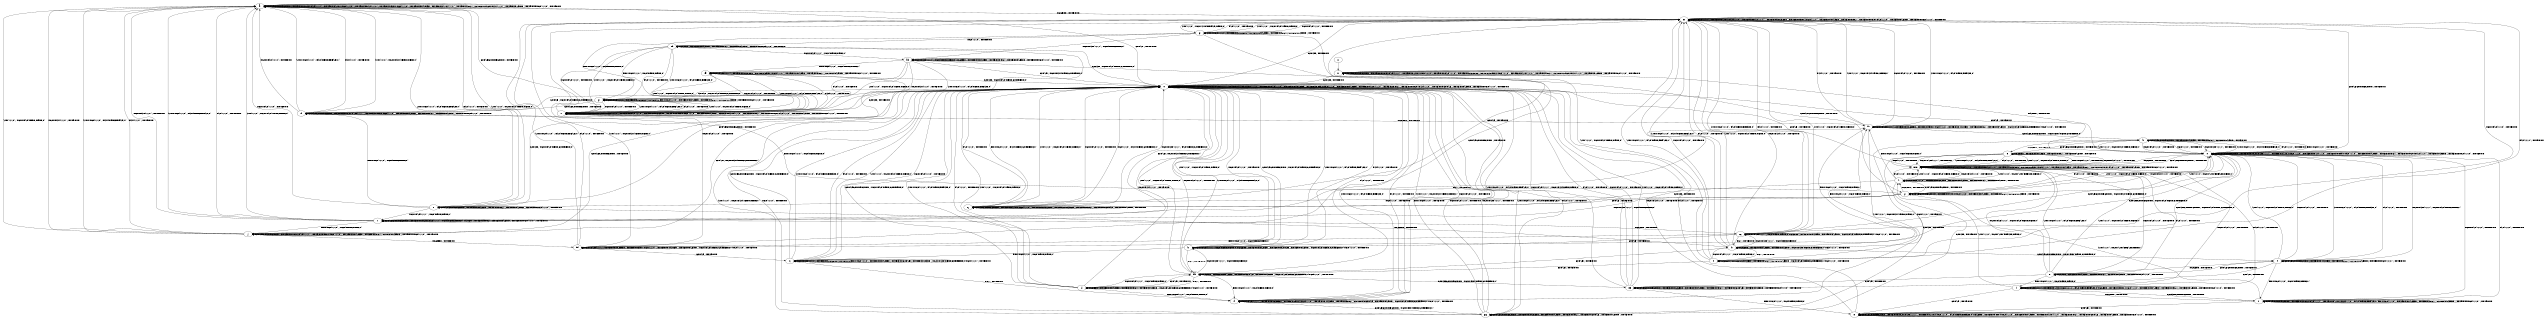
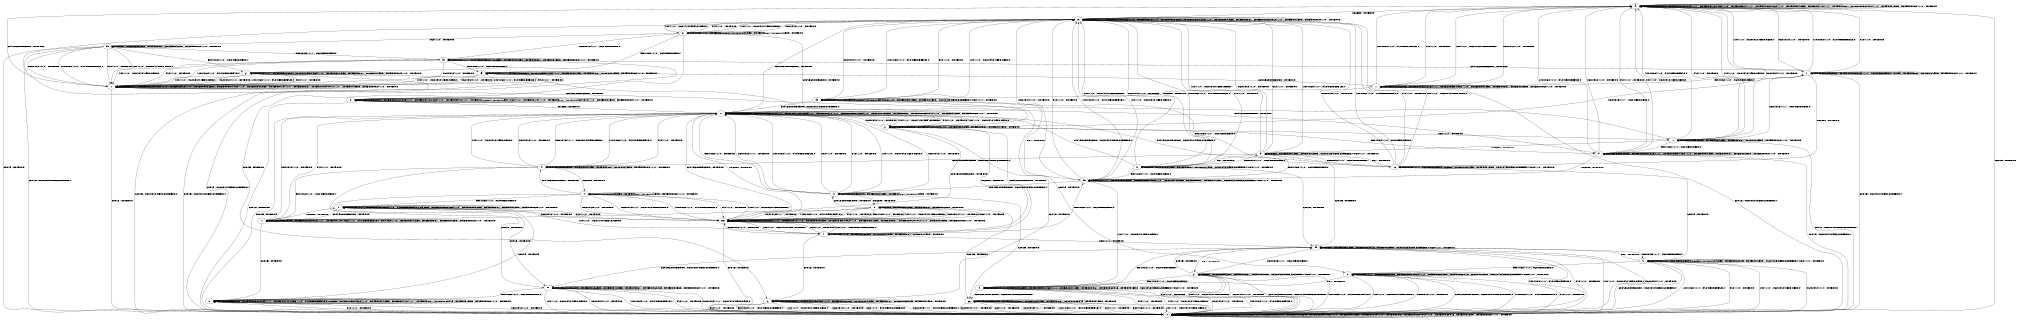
node "w": removed
edge "o" -> "p": reversed
edge "l" -> "b": now "l" -> "aa"
edge "t" -> "y": label "SYN(V,V,0) / ACK+SYN(FRESH,NEXT,0)" -> "CLOSECONNECTION / TIMEOUT"
